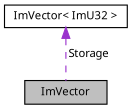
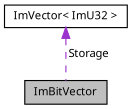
node "ImVector": label "ImVector" -> "ImBitVector"
